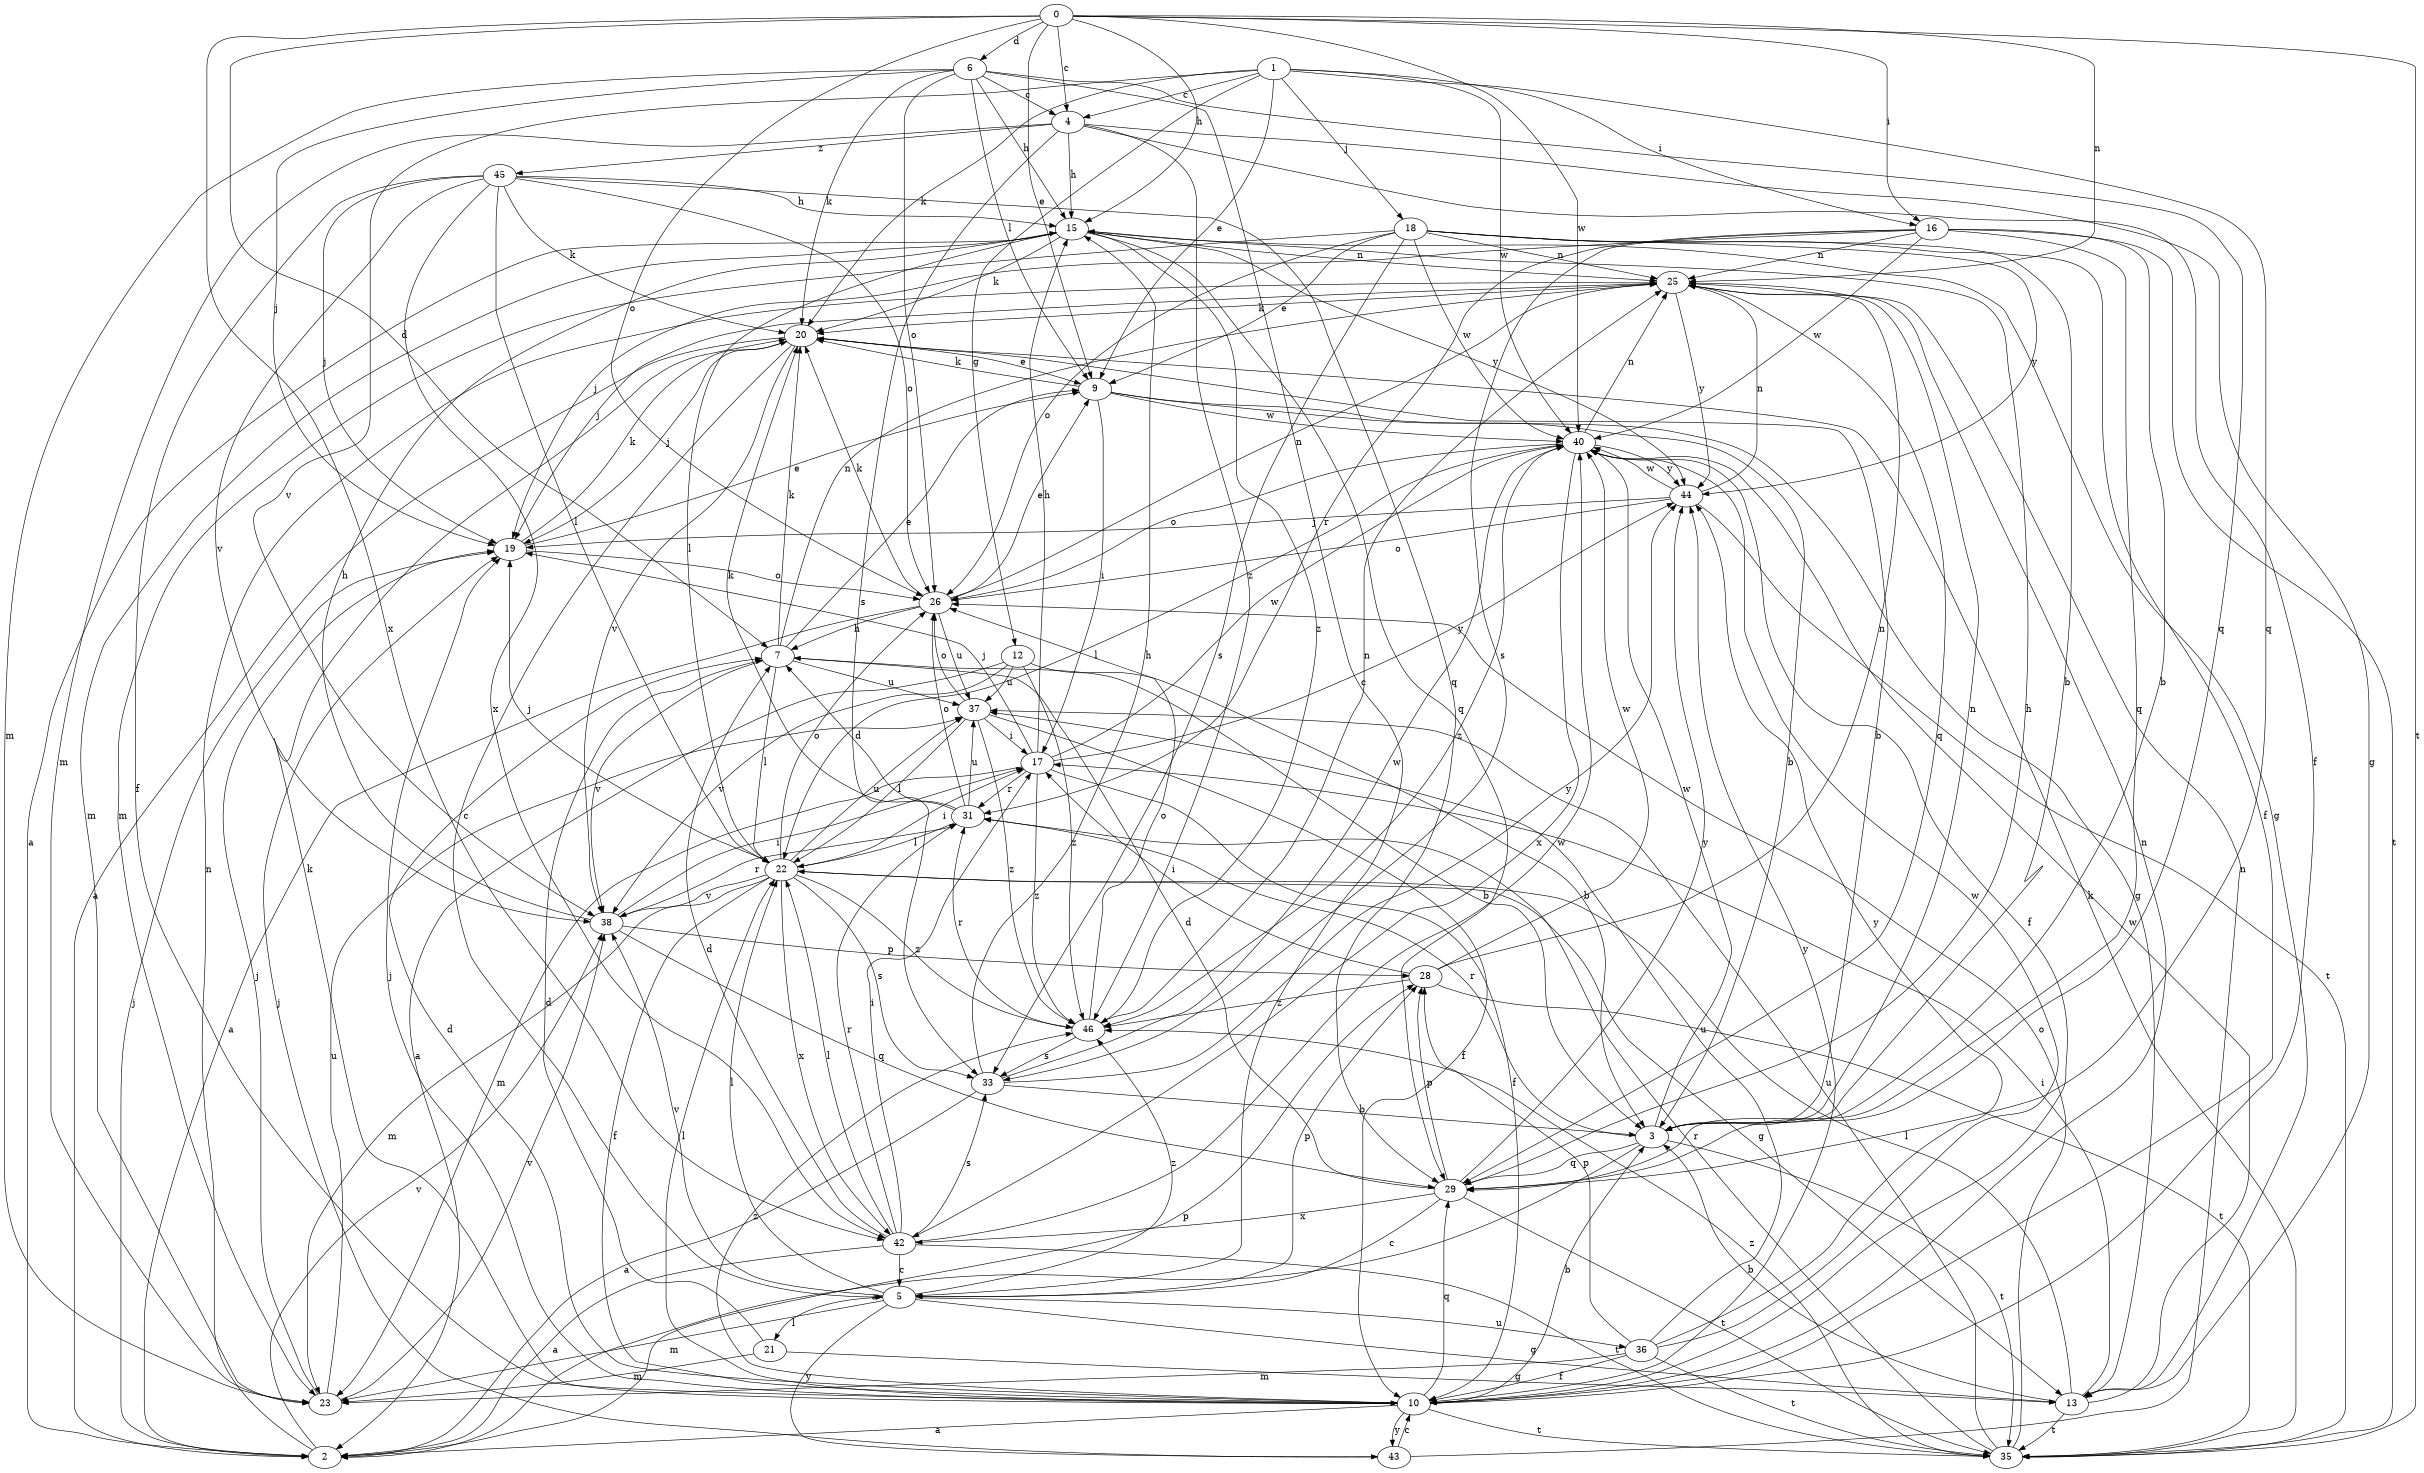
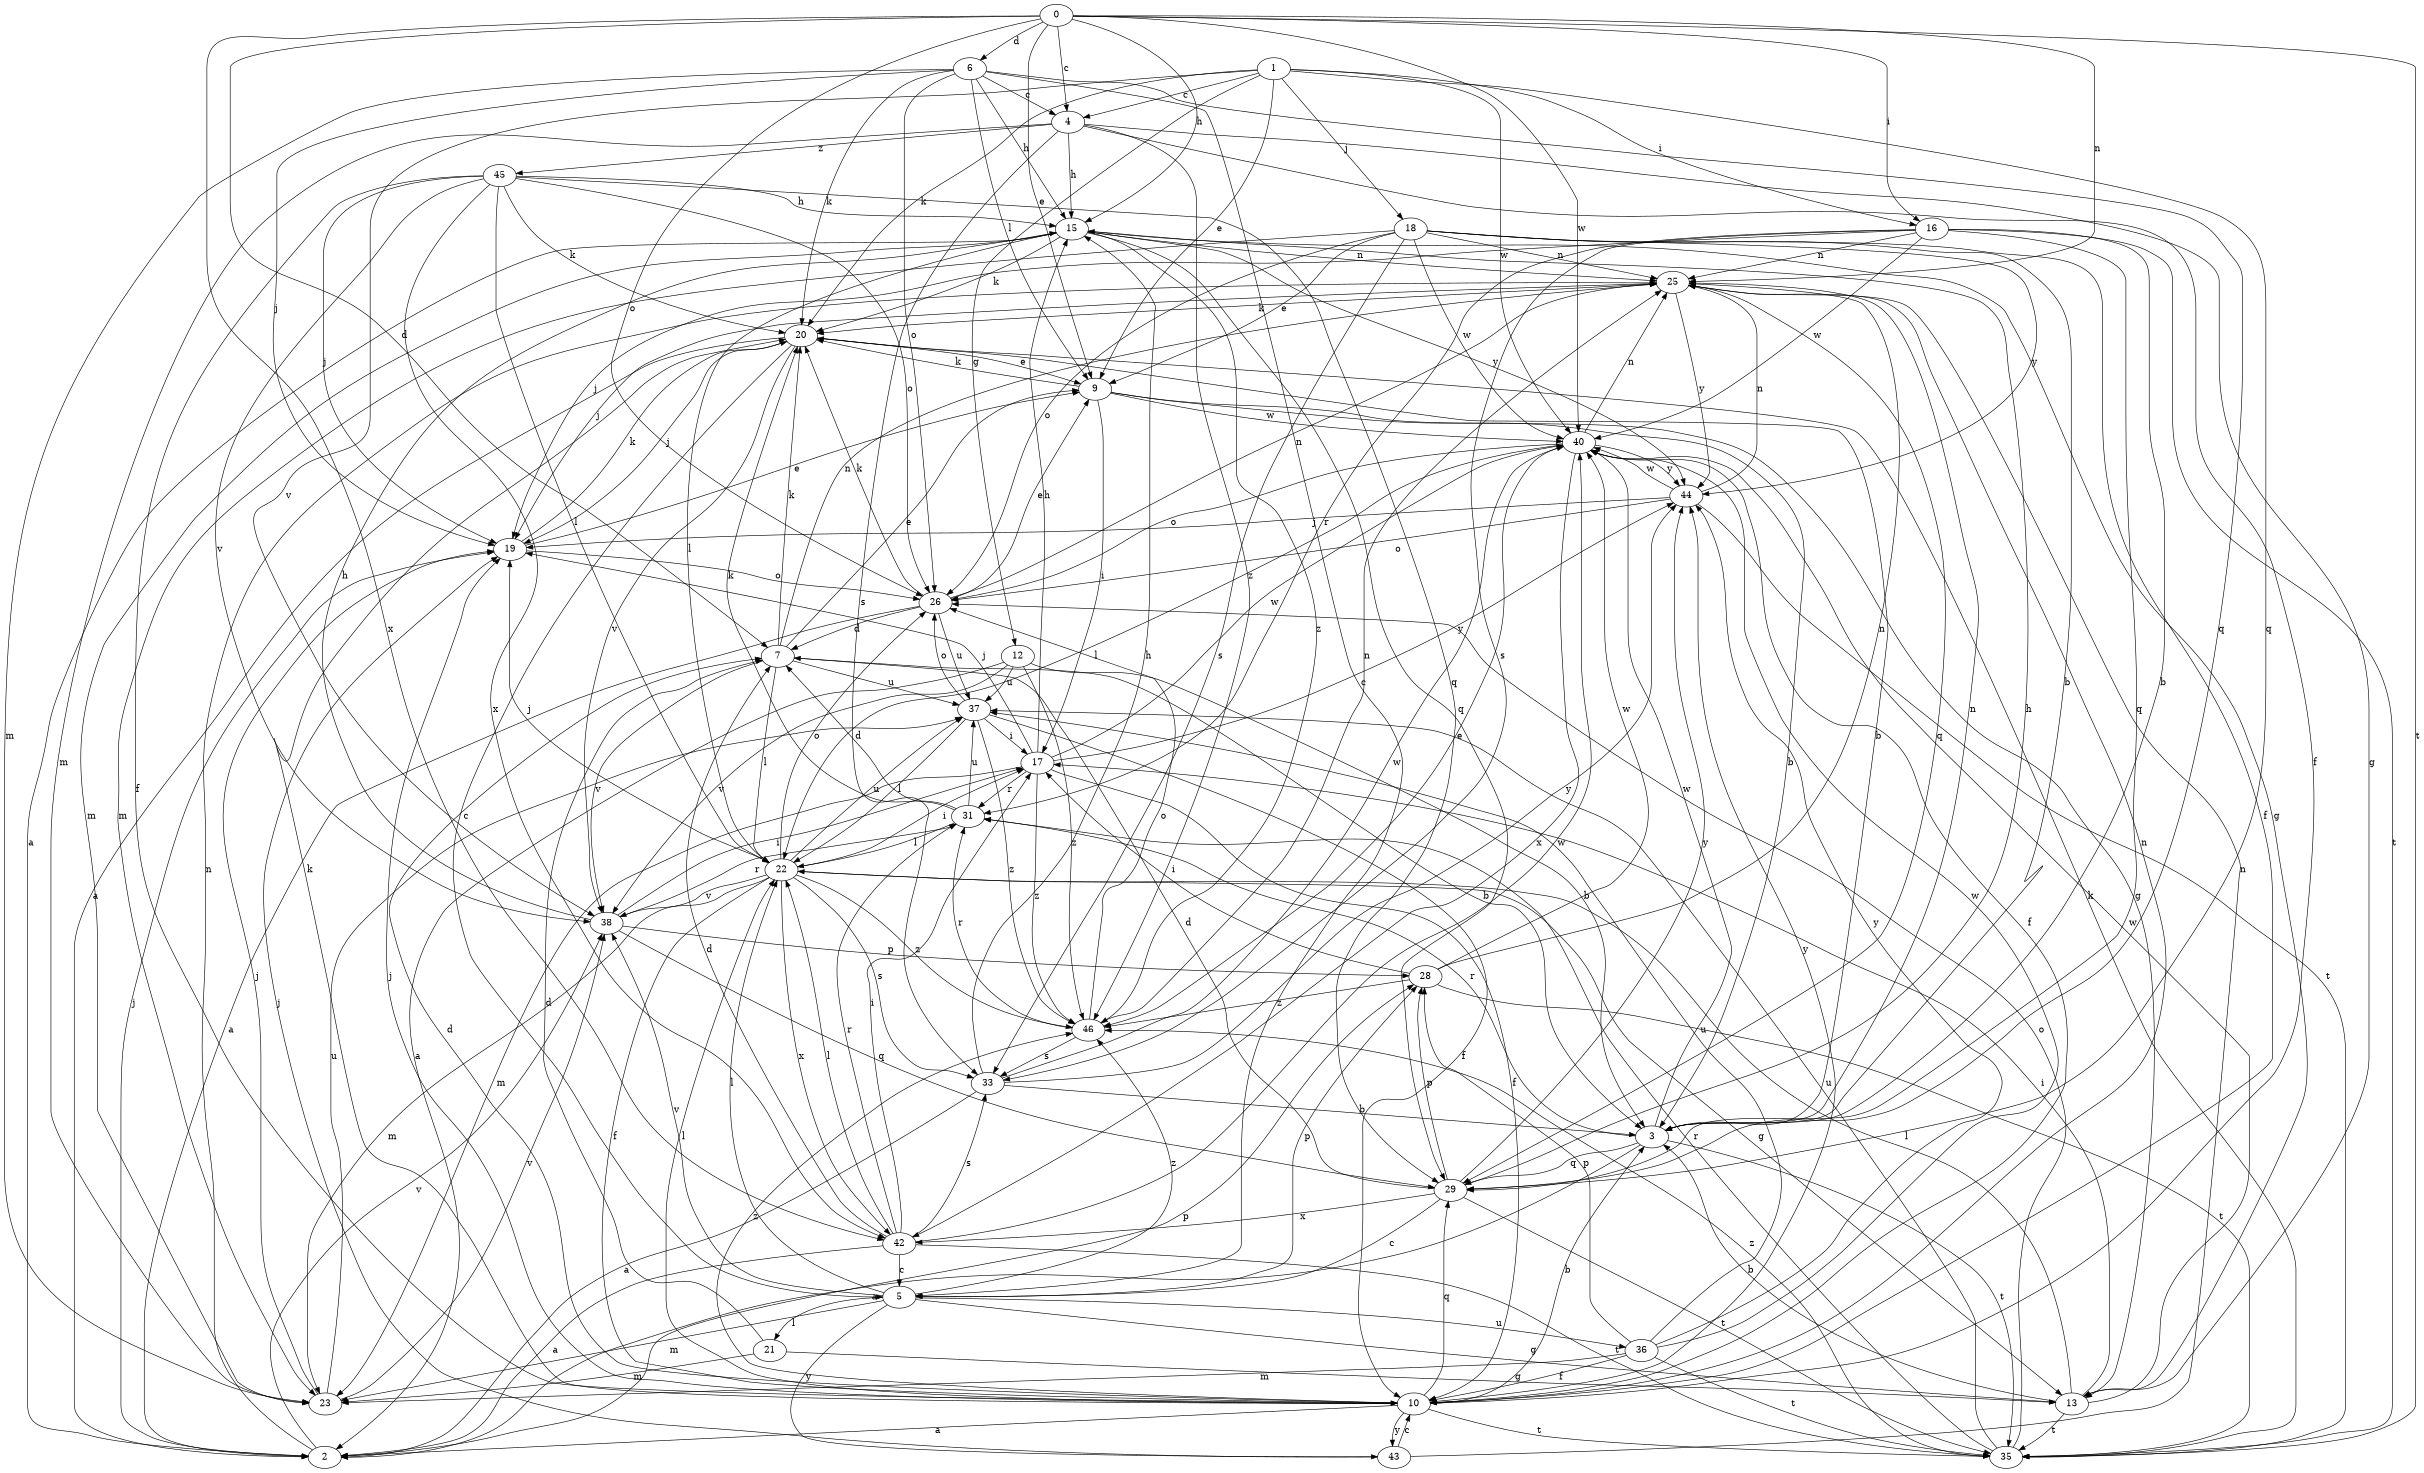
edge "26" -> "7": label "h" -> "d"
edge "31" -> "26": removed, label "o"
edge "40" -> "46": label "z" -> "e"
